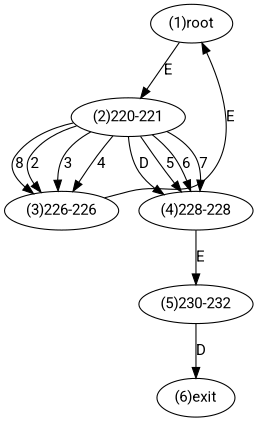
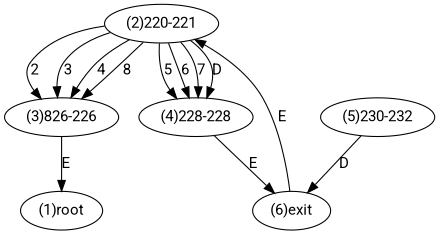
edge "(1)root" -> "(2)220-221": now "(6)exit" -> "(2)220-221"
node "(3)226-226": label "(3)226-226" -> "(3)826-226"
edge "(4)228-228" -> "(5)230-232": now "(4)228-228" -> "(6)exit"
